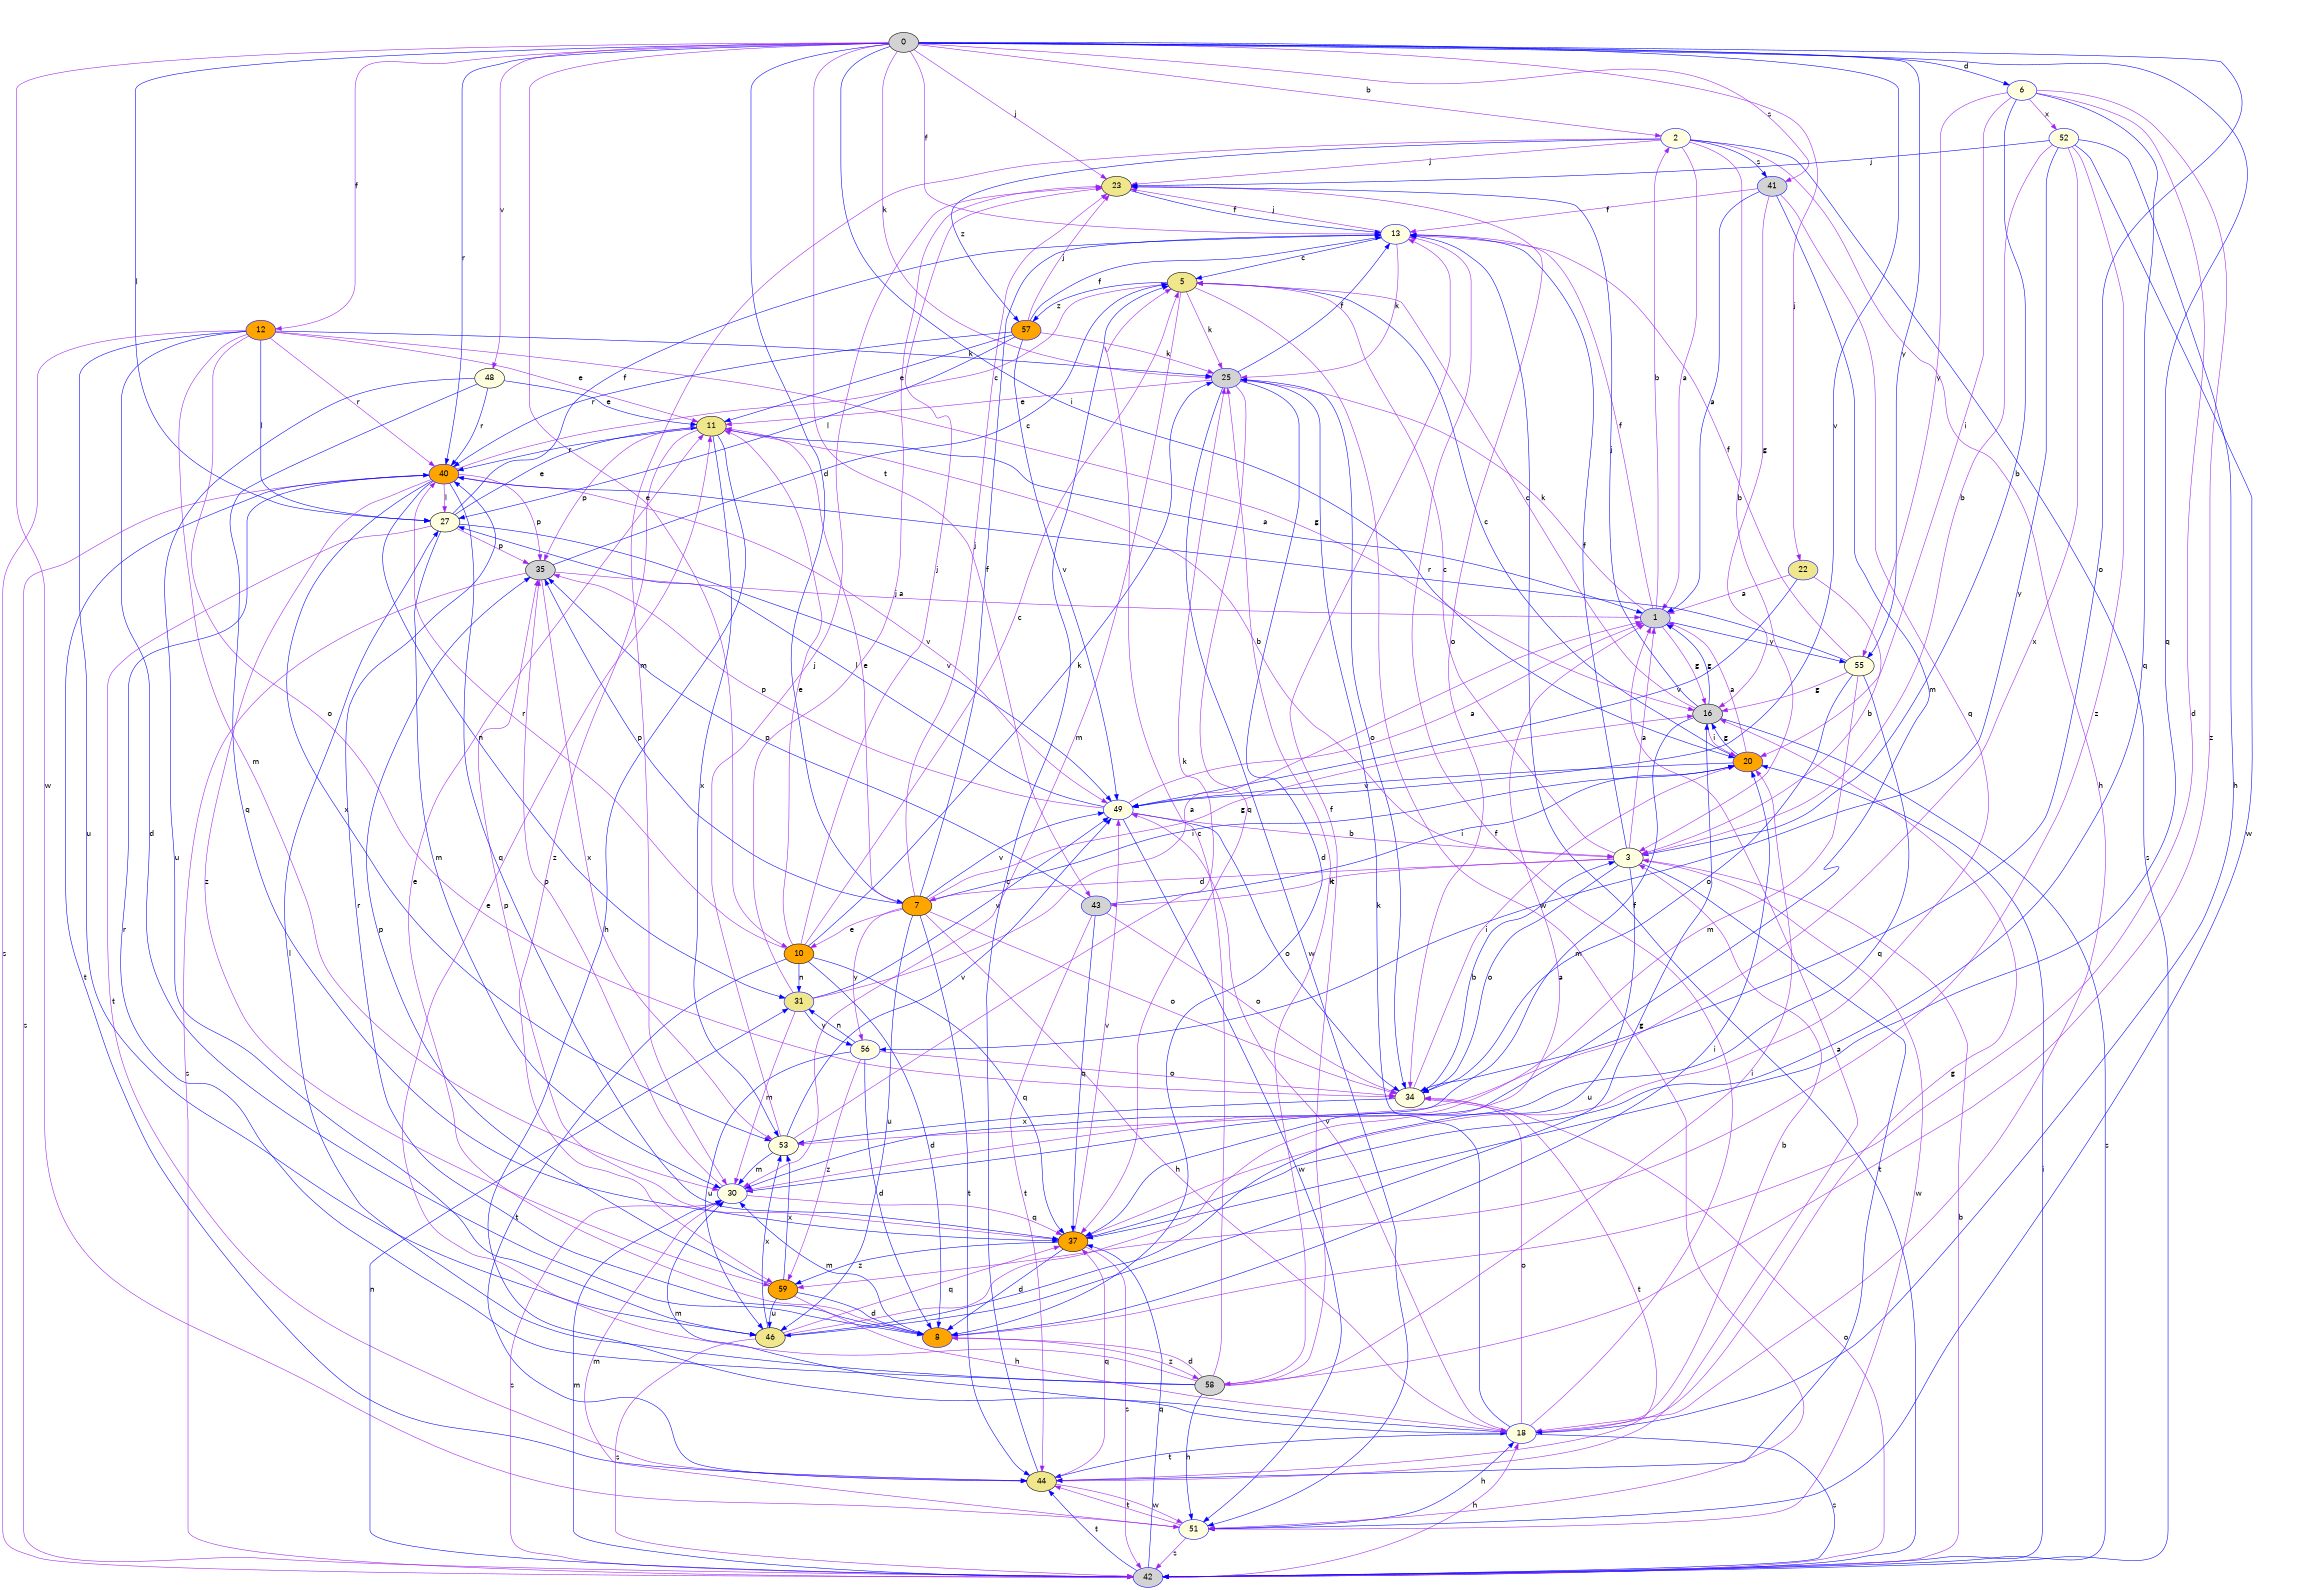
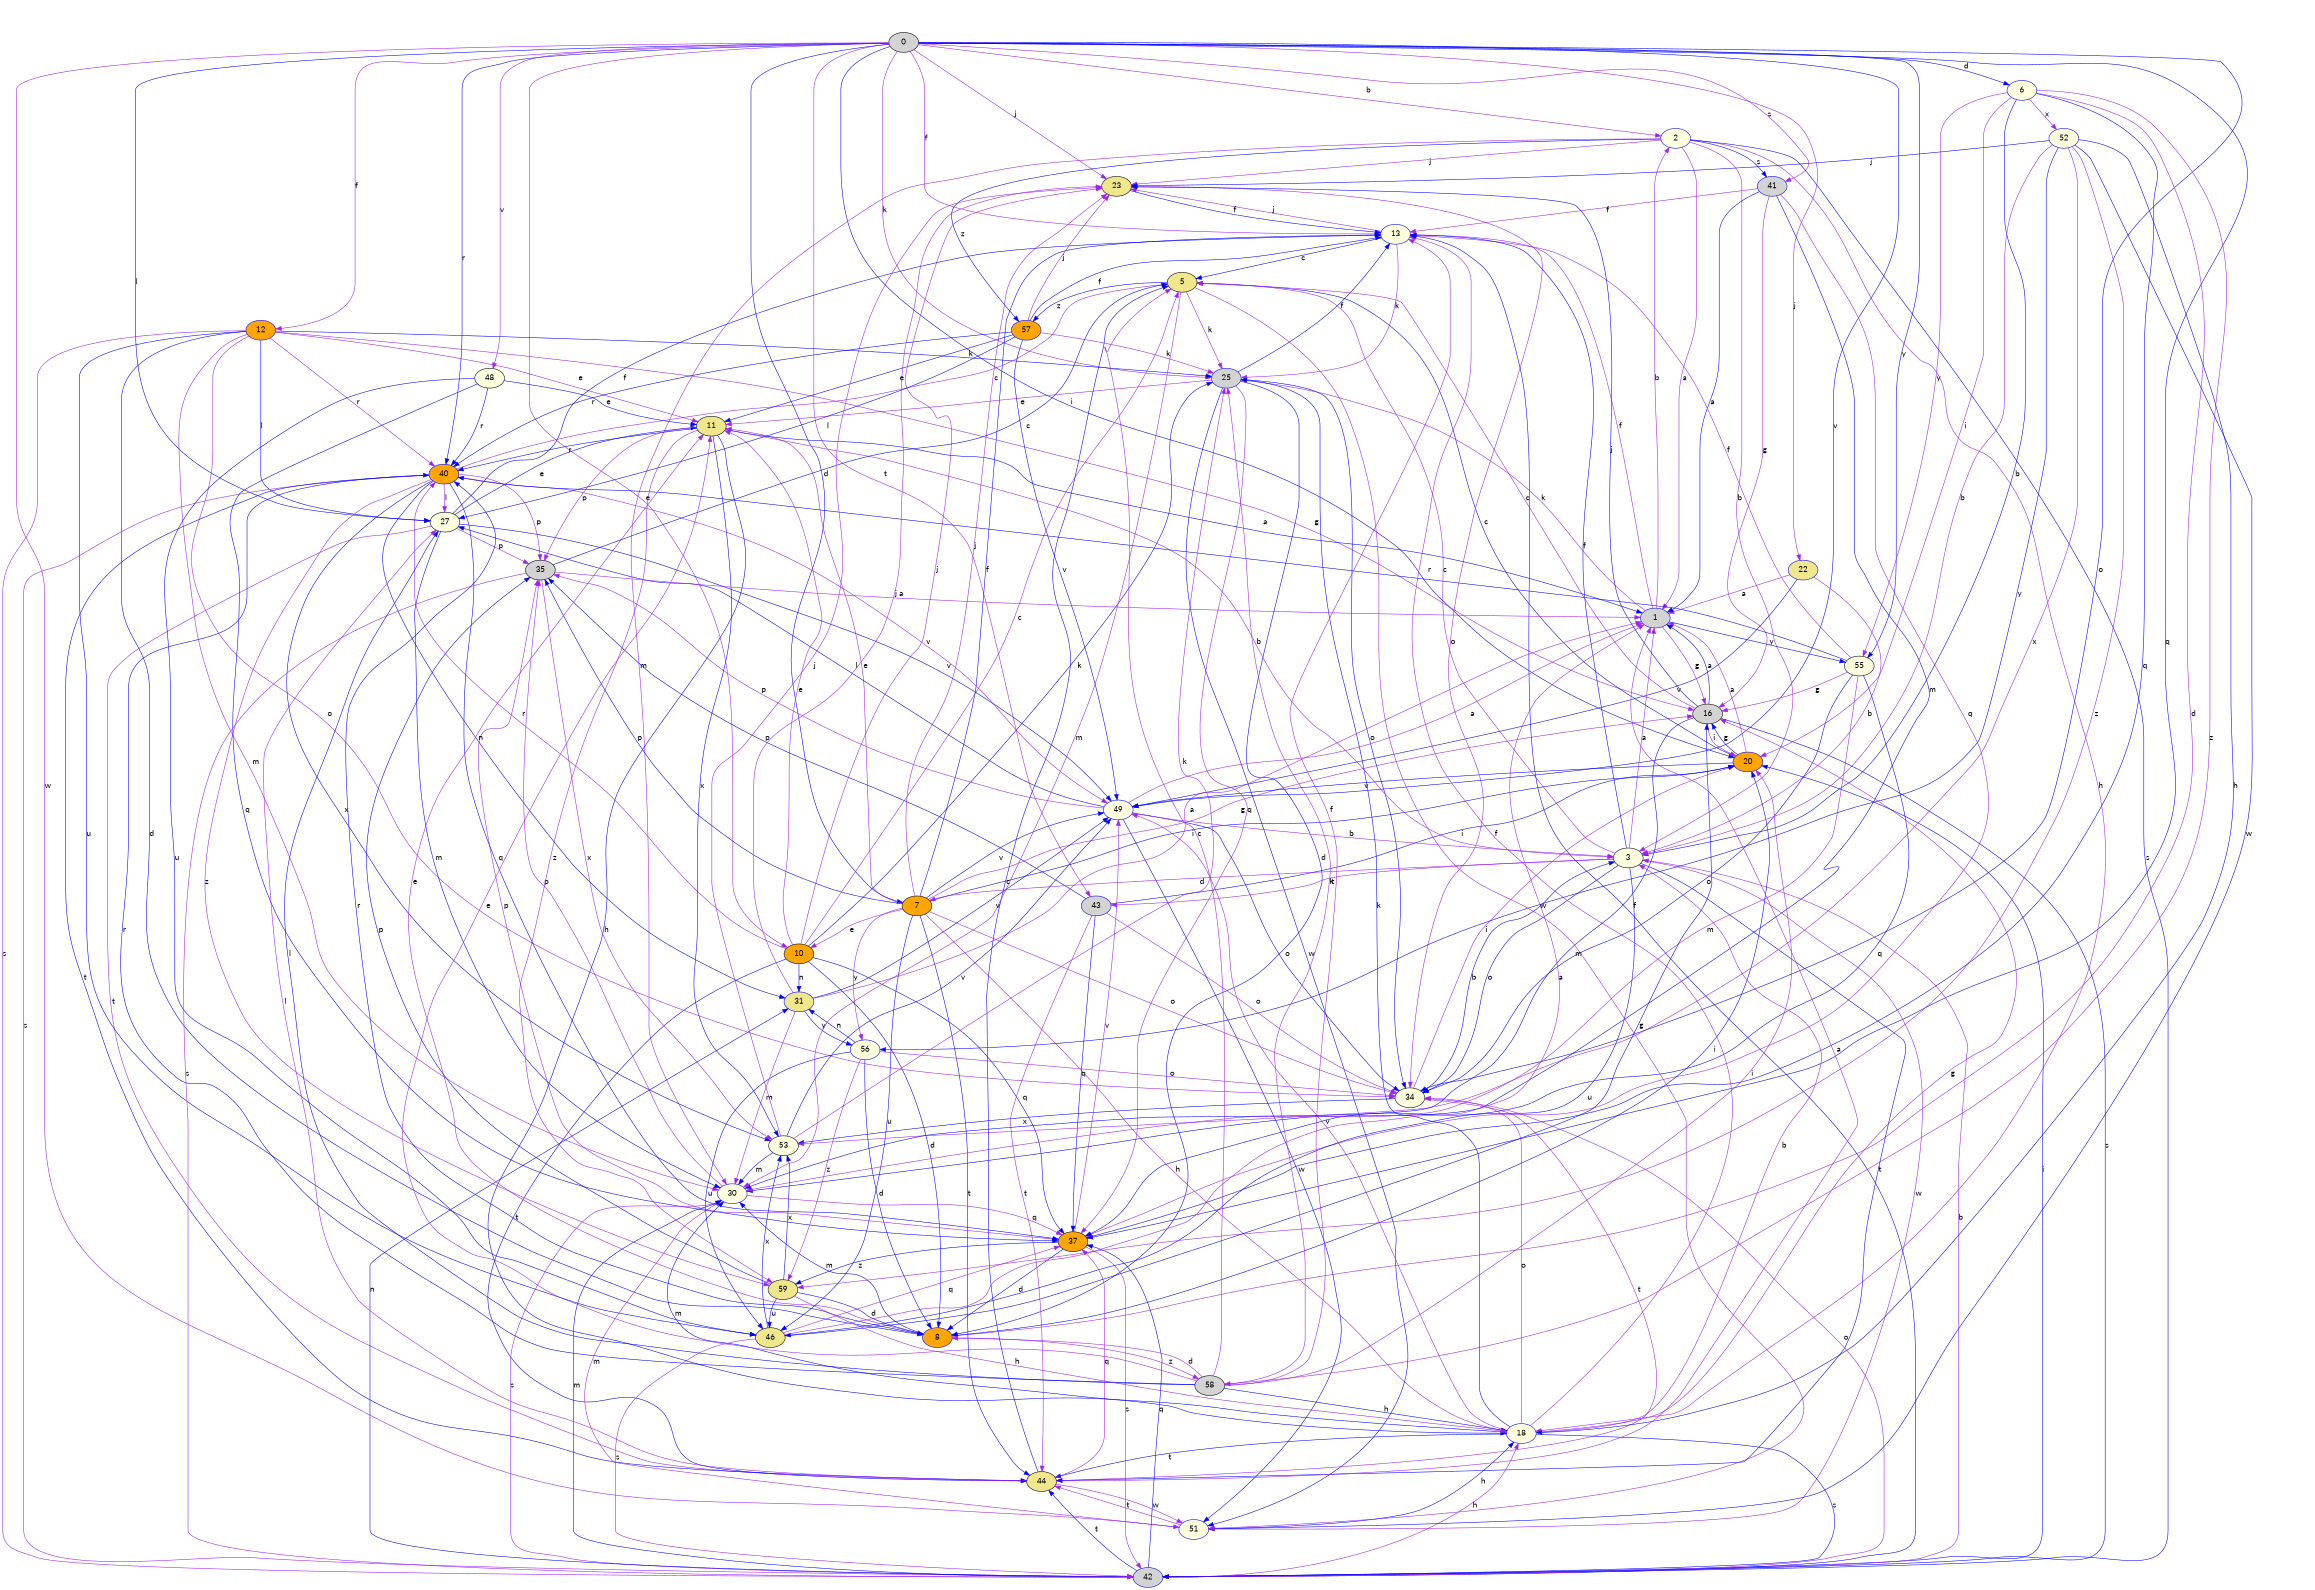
edge "16" -> "1": label "g" -> "a"
edge "44" -> "27": added, label "l"
node "59": fillcolor orange -> khaki
edge "58" -> "51": now "58" -> "18"
edge "51" -> "42": removed, label "s"
